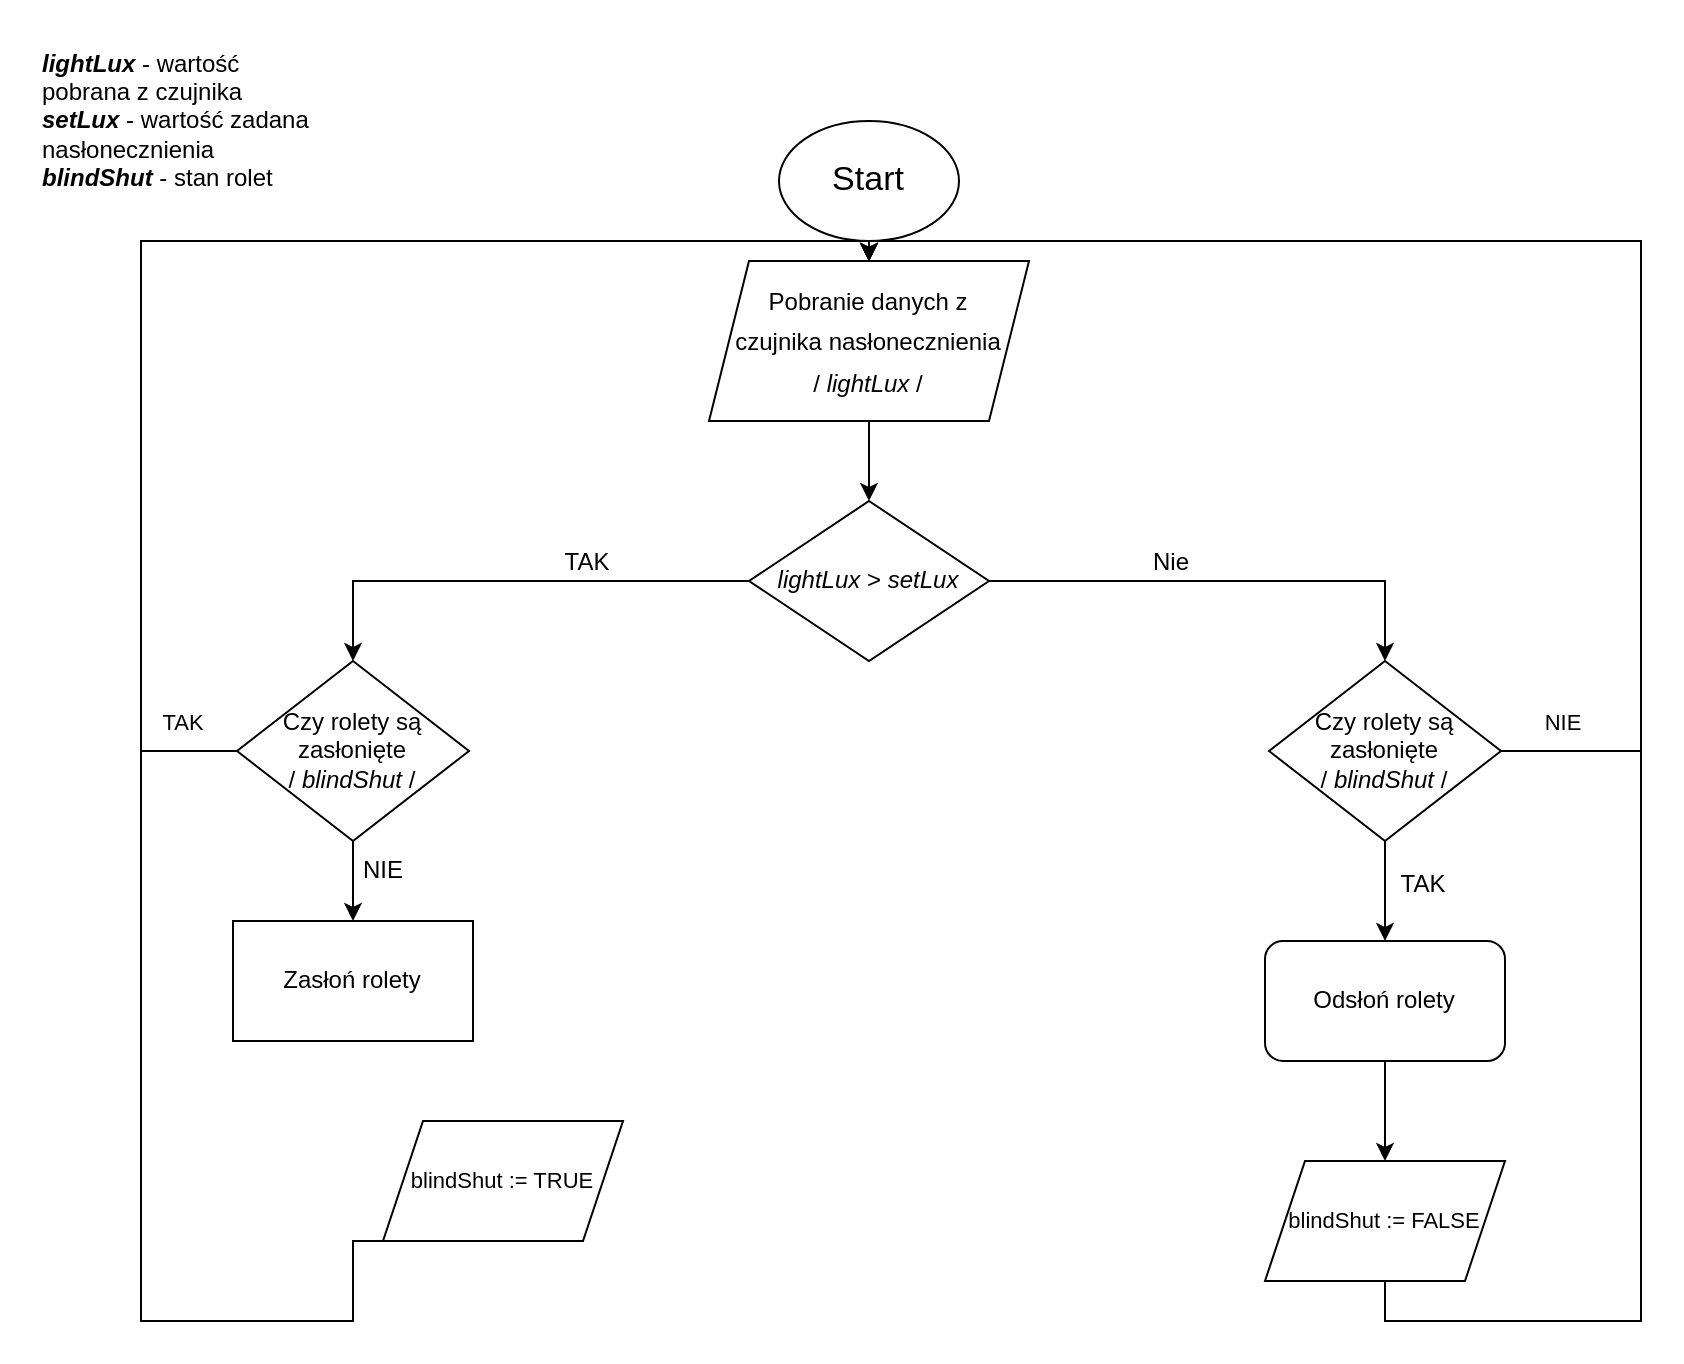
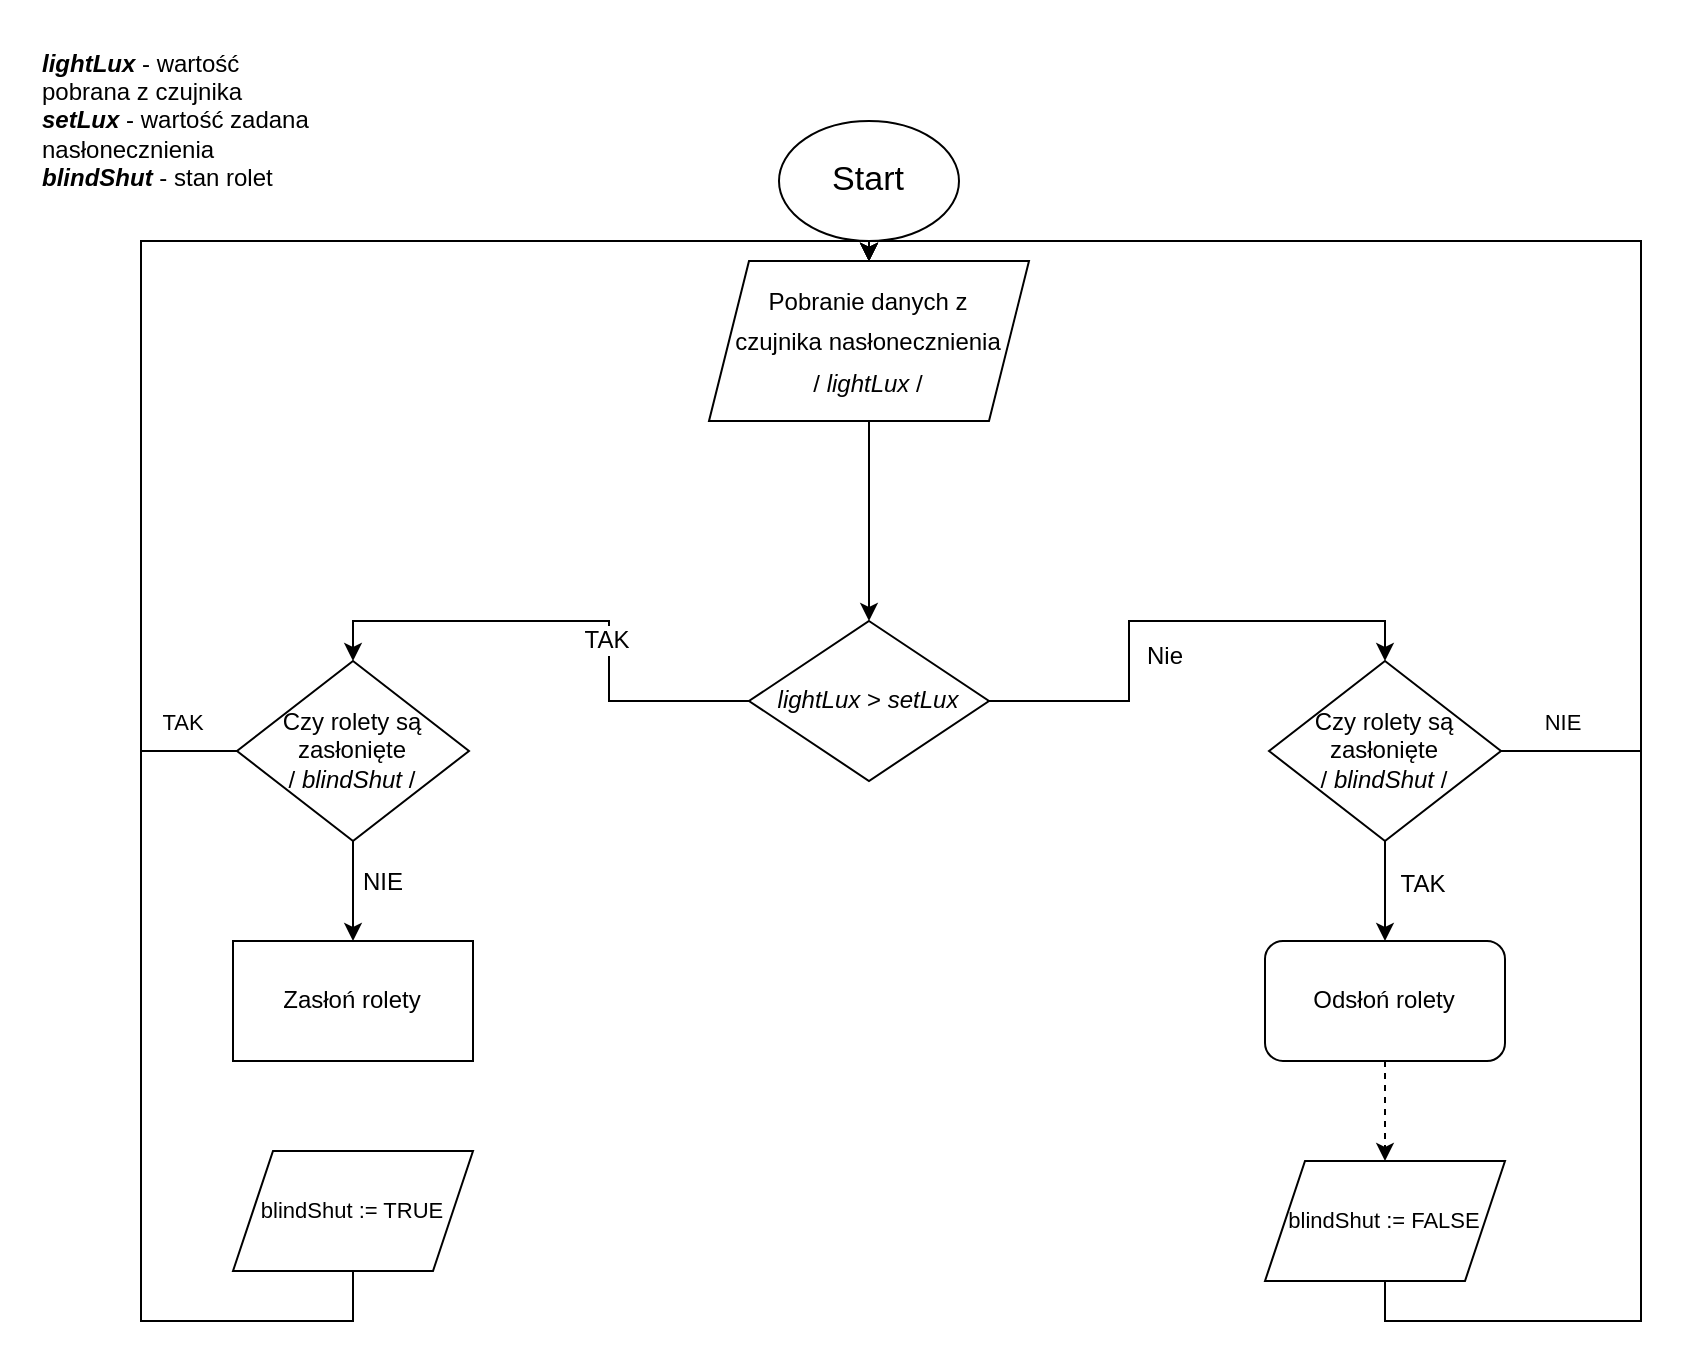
node "lightLux > setLux": moved (869, 581) -> (869, 701)
node "Zasłoń rolety": moved (353, 981) -> (353, 1001)
edge "Odsłoń rolety" -> "blindShut := FALSE": style solid -> dashed
node "blindShut := TRUE": moved (503, 1181) -> (353, 1211)
